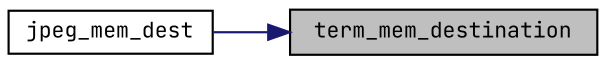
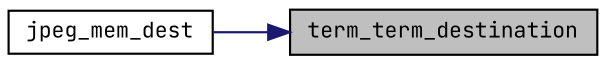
node "term_mem_destination": label "term_mem_destination" -> "term_term_destination"
